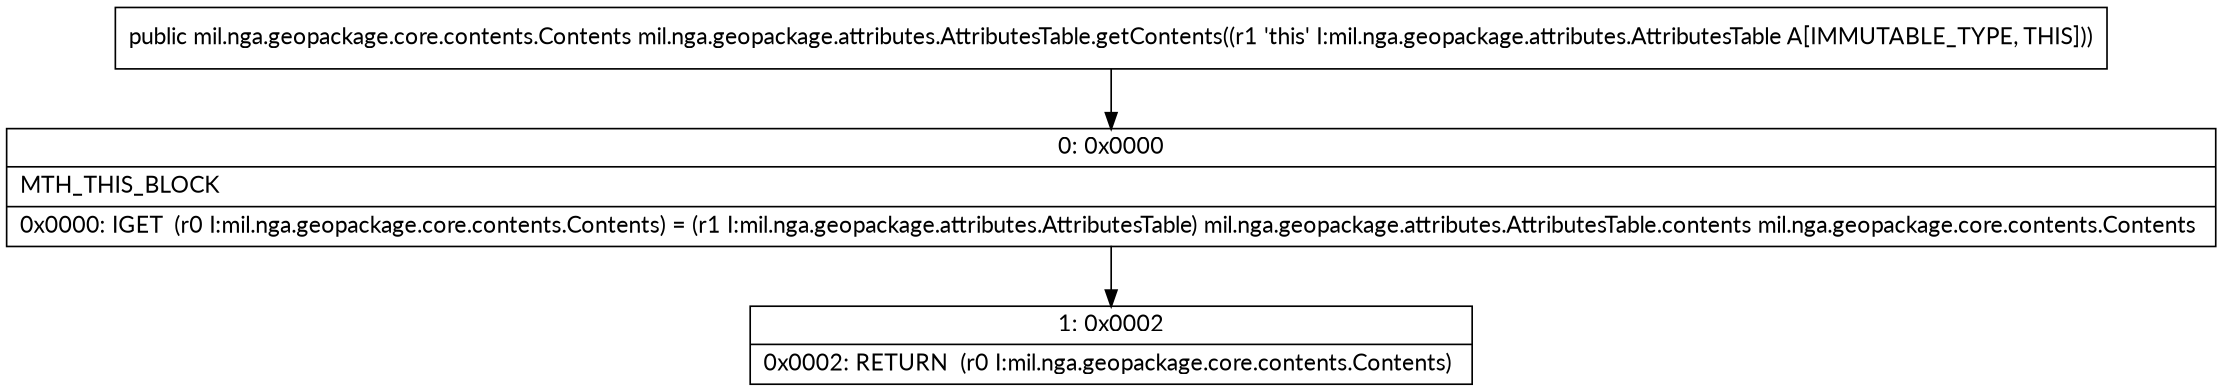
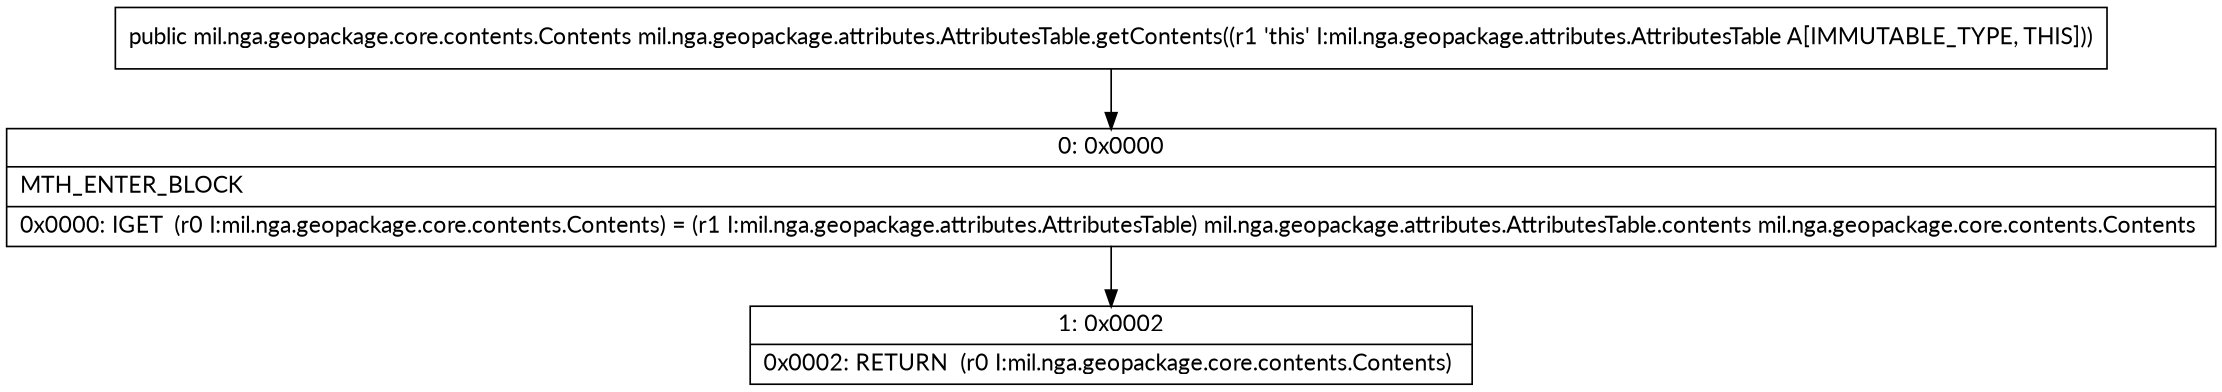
node "0: 0x0000": text "MTH_THIS_BLOCK" -> "MTH_ENTER_BLOCK"
